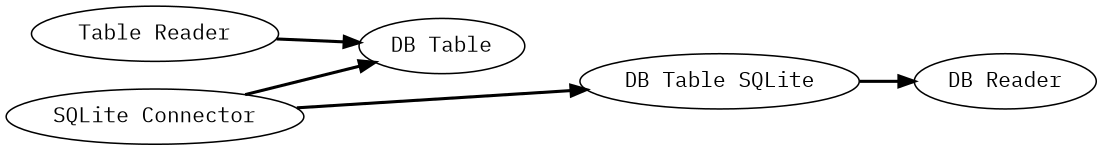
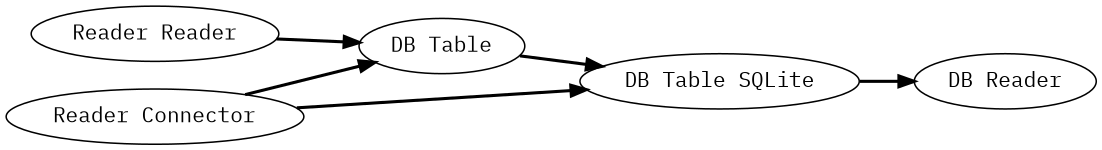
node "Table Reader": label "Table Reader" -> "Reader Reader"
edge "DB Table" -> "DB Table SQLite": added
node "SQLite Connector": label "SQLite Connector" -> "Reader Connector"
